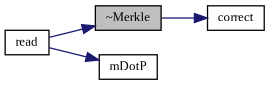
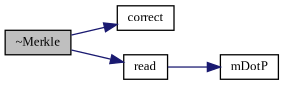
edge "read" -> "~Merkle": reversed
